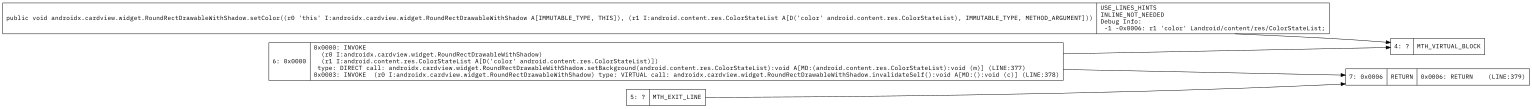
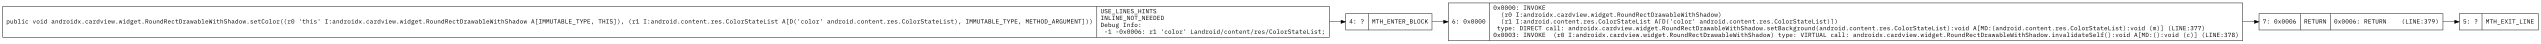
node "4: ?": text "MTH_VIRTUAL_BLOCK" -> "MTH_ENTER_BLOCK"
edge "6: 0x0000" -> "4: ?": reversed
edge "5: ?" -> "7: 0x0006": reversed
